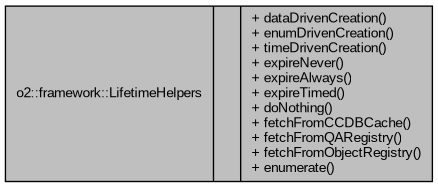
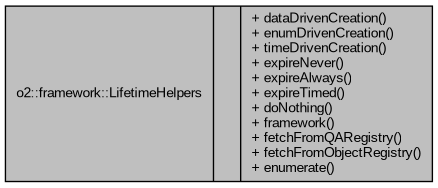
node "o2::framework::LifetimeHelpers": text "+ fetchFromCCDBCache()" -> "+ framework()"
